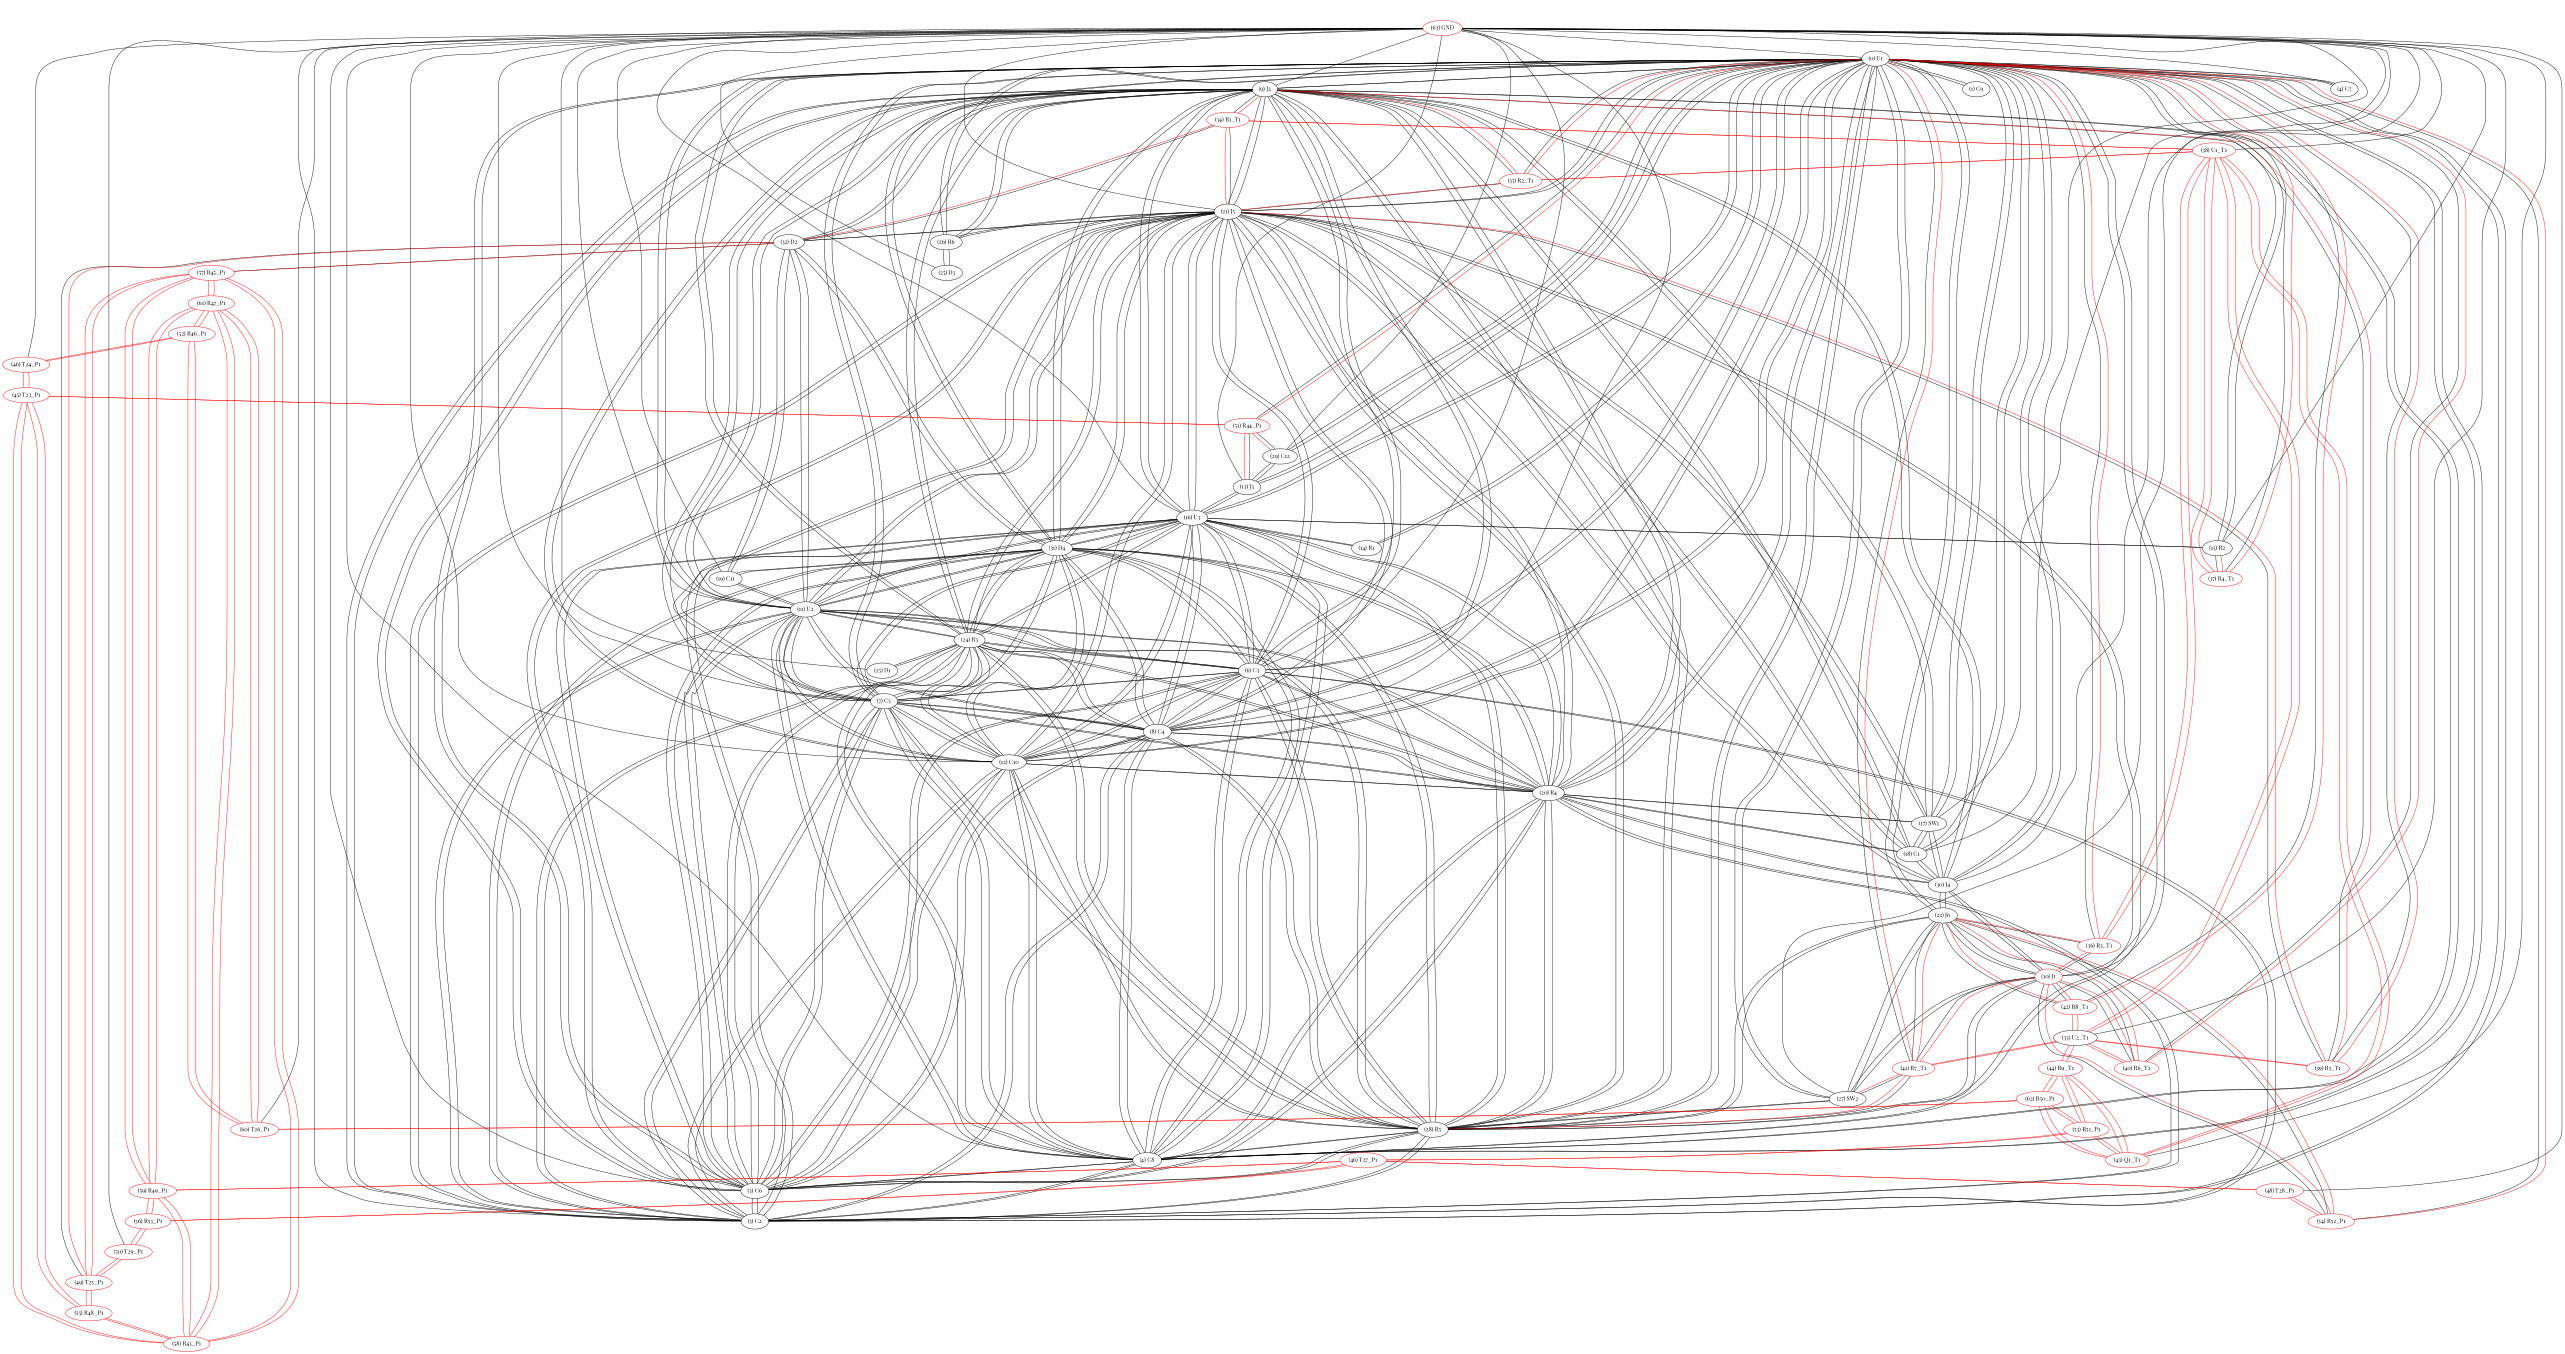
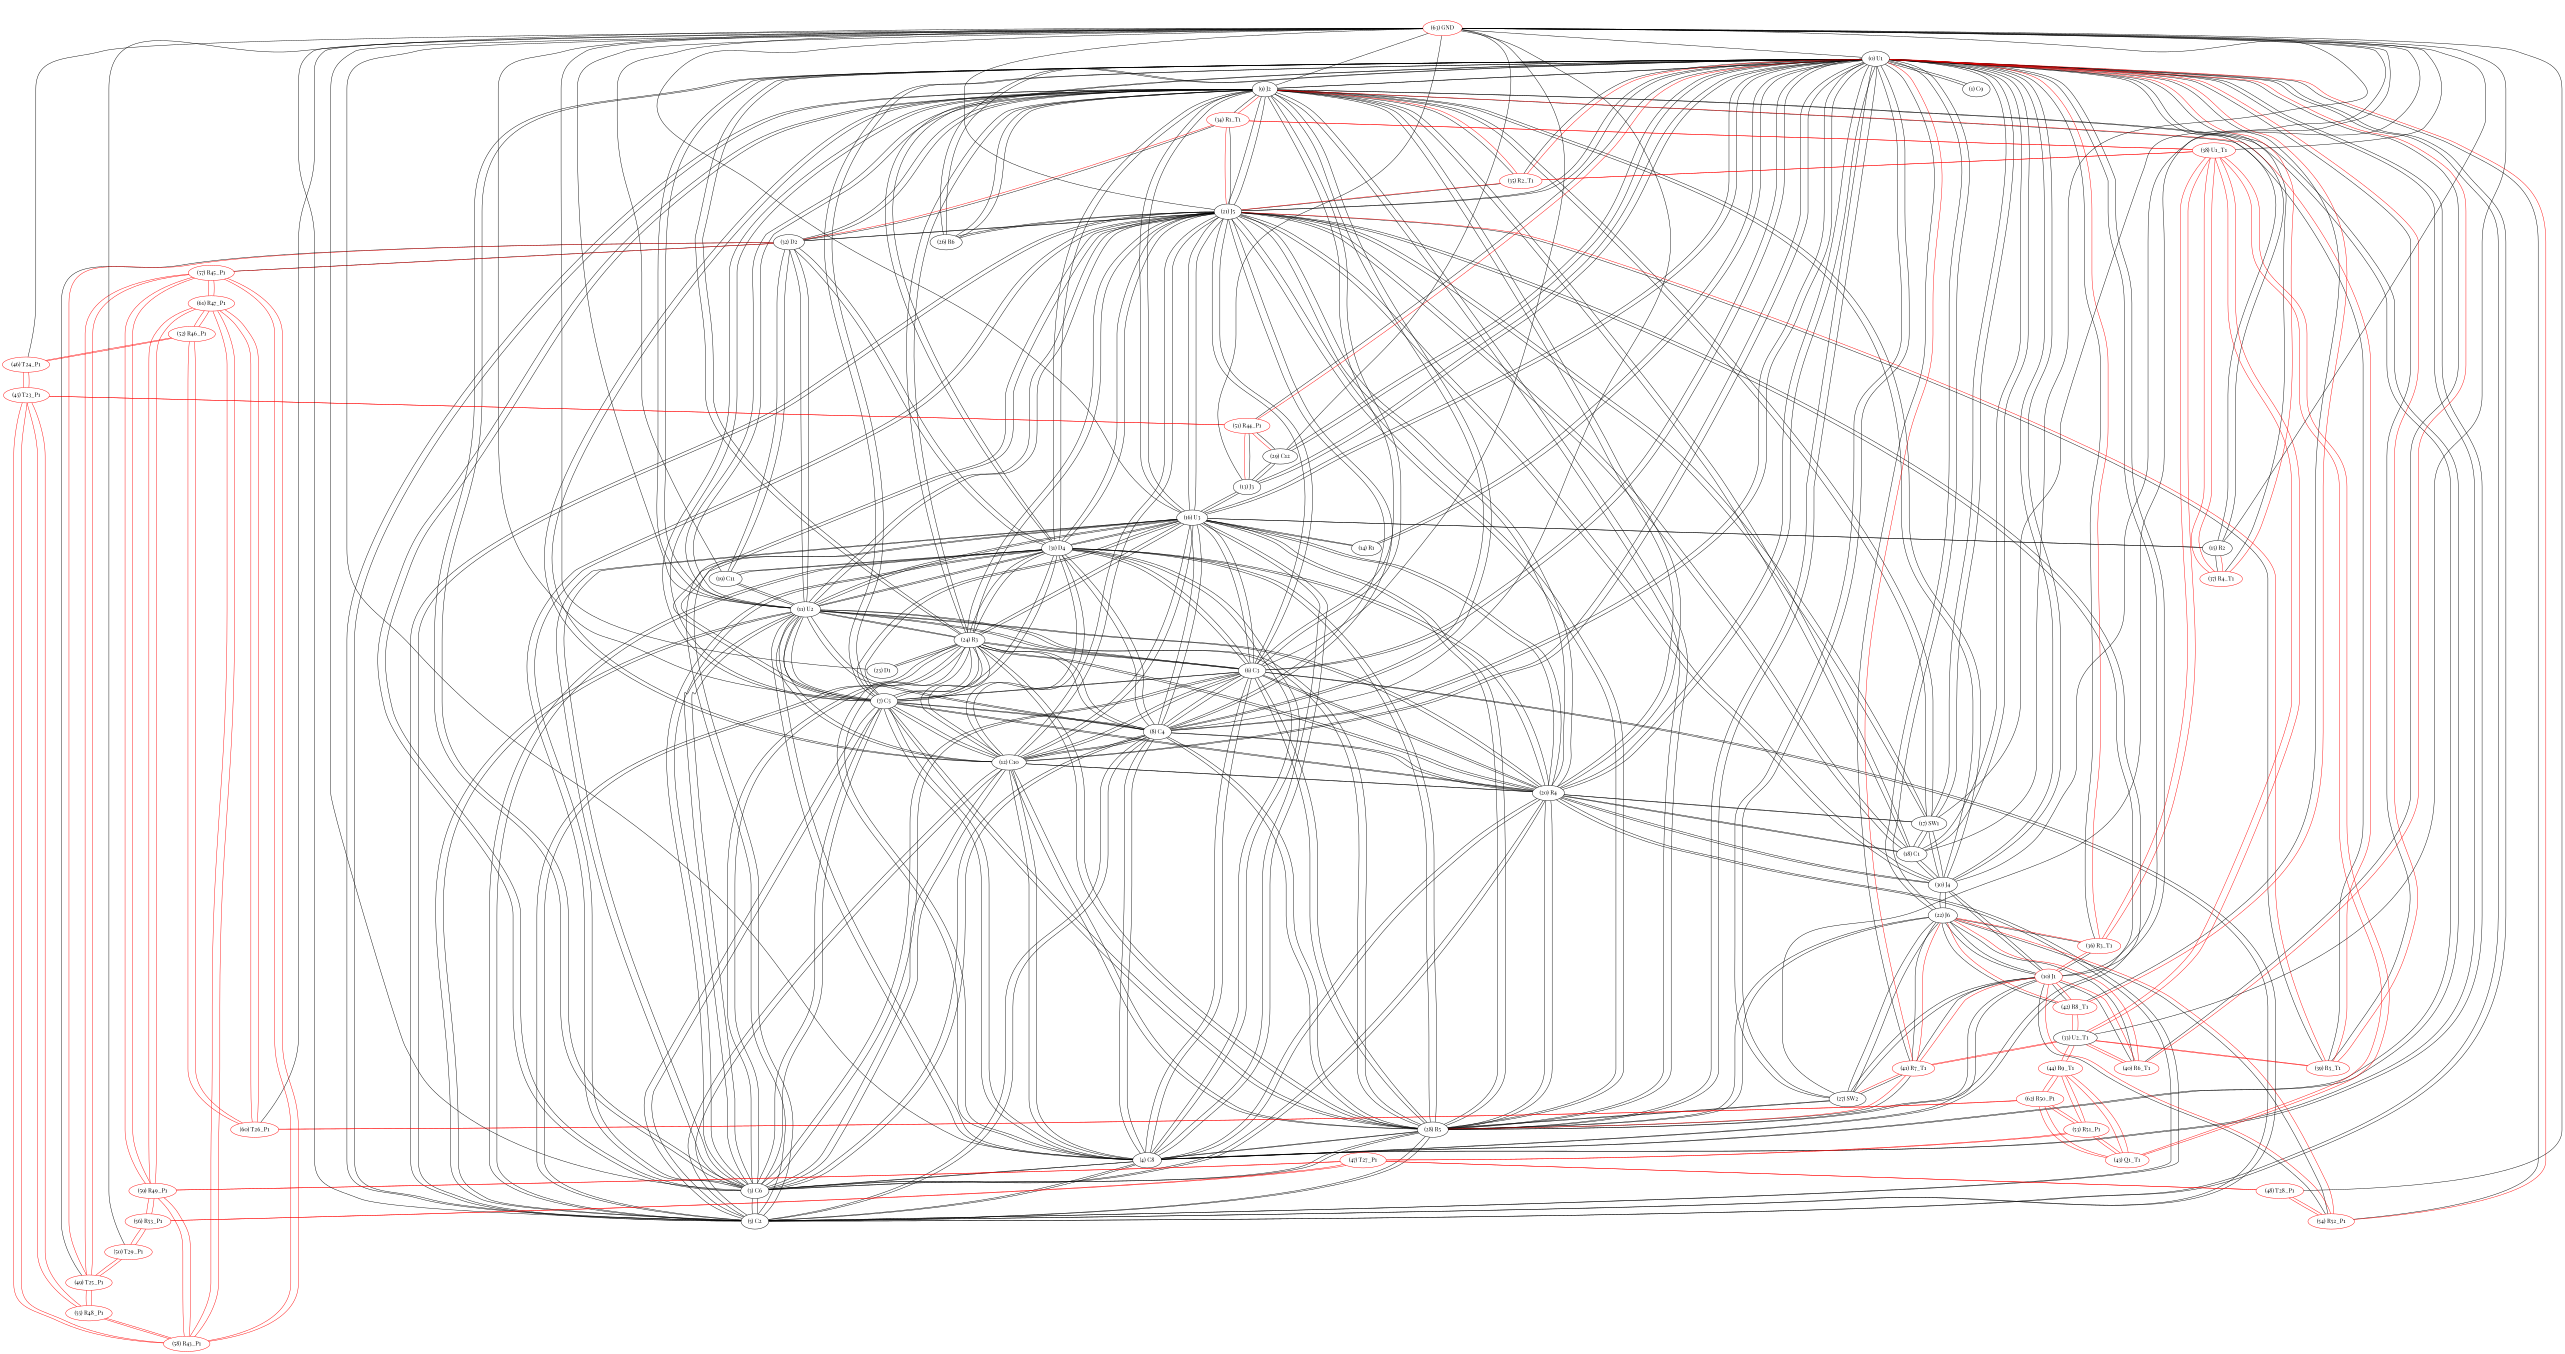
node "(4) C7": removed
edge "(63) GND" -- "(12) C10": removed
edge "(63) GND" -- "(43) Q1_T1": removed
node "(25) D3": removed
node "(46) T27_P1": label "(46) T27_P1" -> "(47) T27_P1"
